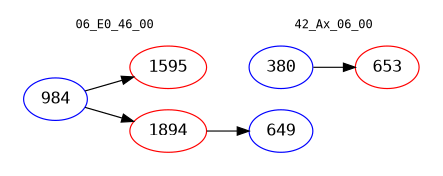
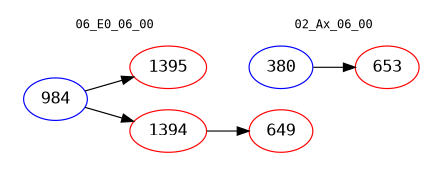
cluster "06_E0_46_00": label "06_E0_46_00" -> "06_E0_06_00"
cluster "42_Ax_06_00": label "42_Ax_06_00" -> "02_Ax_06_00"
node "1595": label "1595" -> "1395"
node "1894": label "1894" -> "1394"
node "649": color blue -> red
